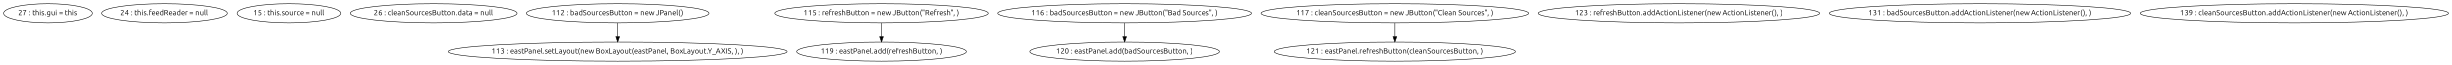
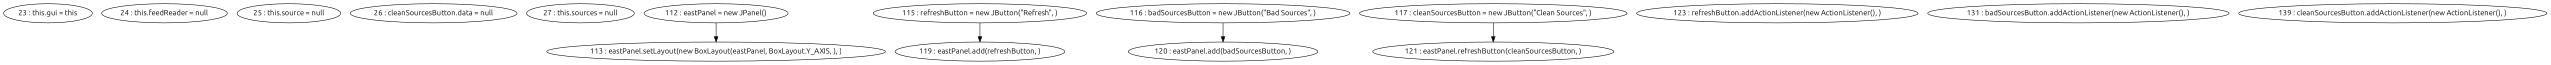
node "27 : this.gui = this": label "27 : this.gui = this" -> "23 : this.gui = this"
node "15 : this.source = null": label "15 : this.source = null" -> "25 : this.source = null"
node "27 : this.sources = null": added
node "112 : badSourcesButton = new JPanel()": label "112 : badSourcesButton = new JPanel()" -> "112 : eastPanel = new JPanel()"
